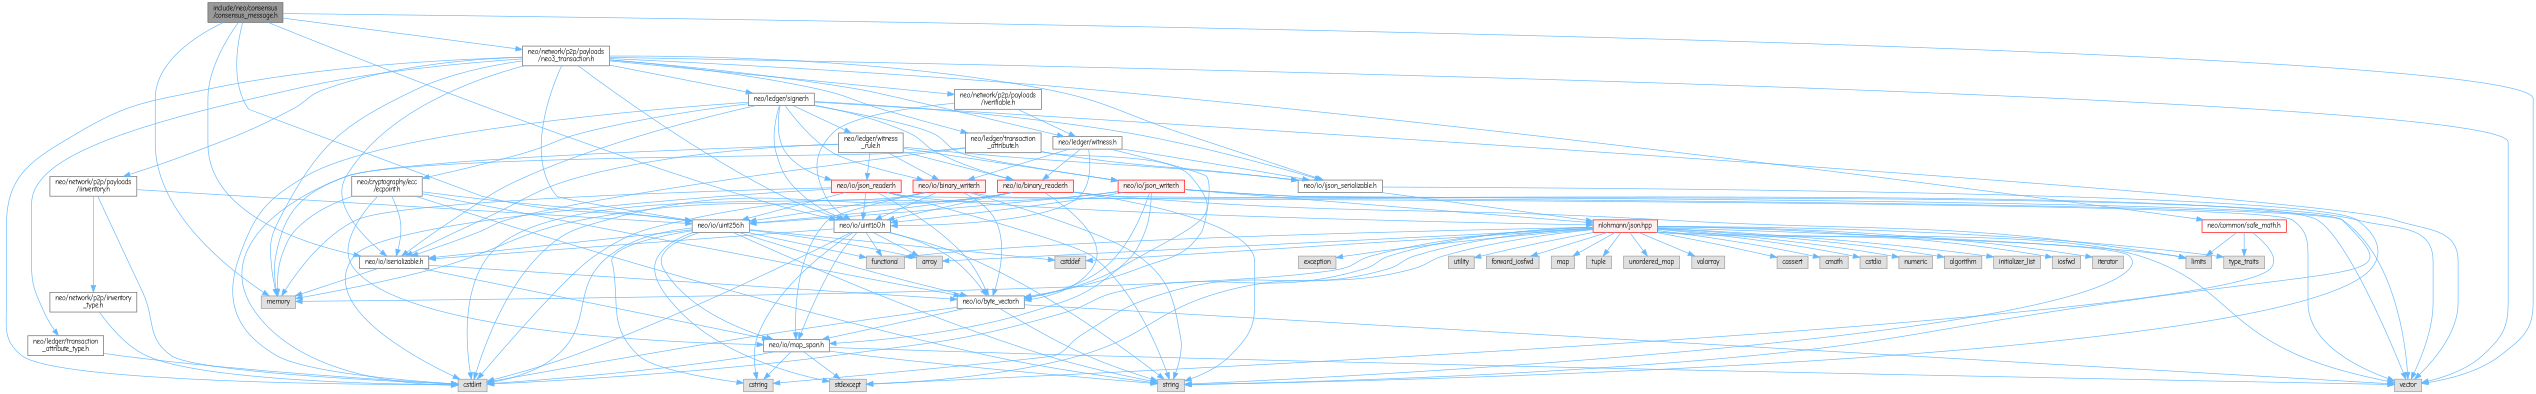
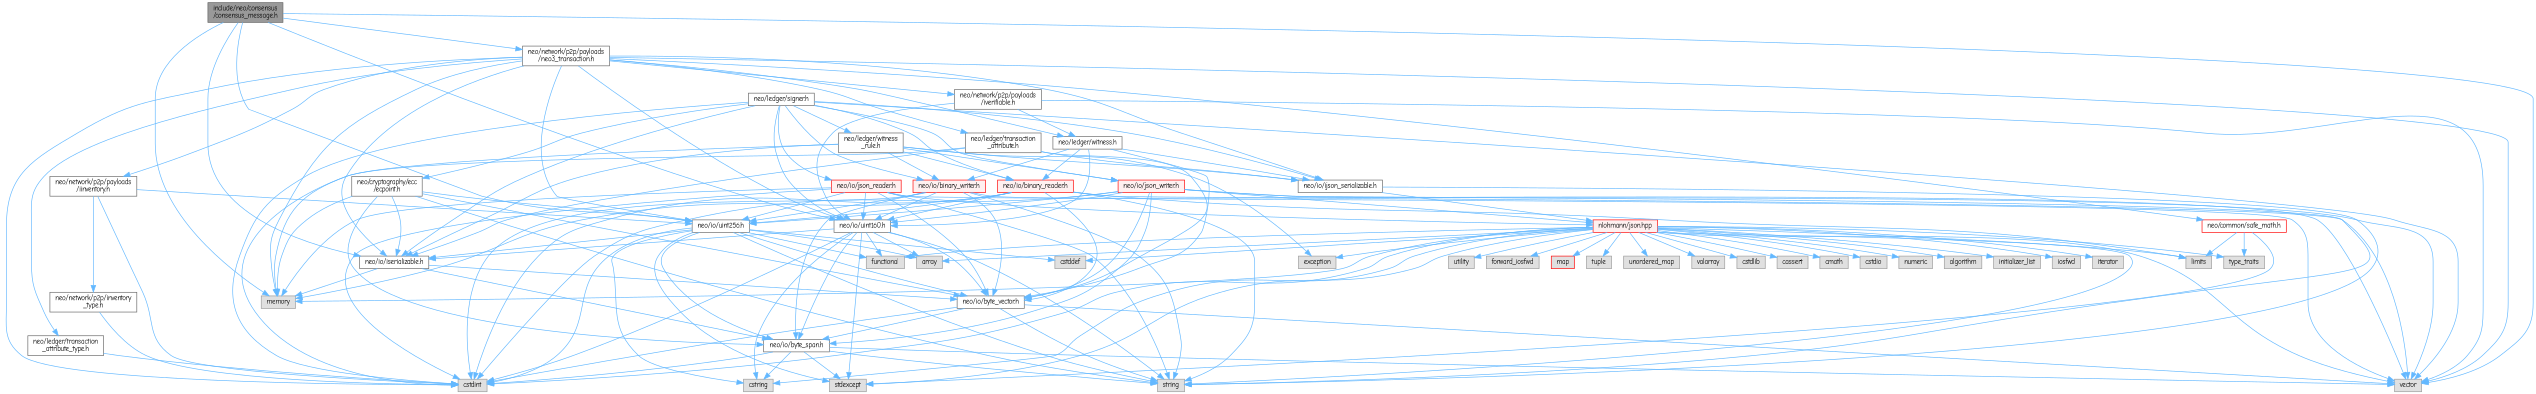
edge "neo/network/p2p/payloads /neo3_transaction.h" -> "neo/ledger/signer.h": removed
edge "neo/network/p2p/payloads /iverifiable.h" -> "vector": added
edge "neo/ledger/witness _rule.h" -> "neo/io/json_reader.h": now "neo/ledger/witness _rule.h" -> "exception"
node "map": color grey60 -> red
node "cstdlib": added
edge "neo/io/uint160.h" -> "stdexcept": added
node "neo/io/map_span.h": label "neo/io/map_span.h" -> "neo/io/byte_span.h"
